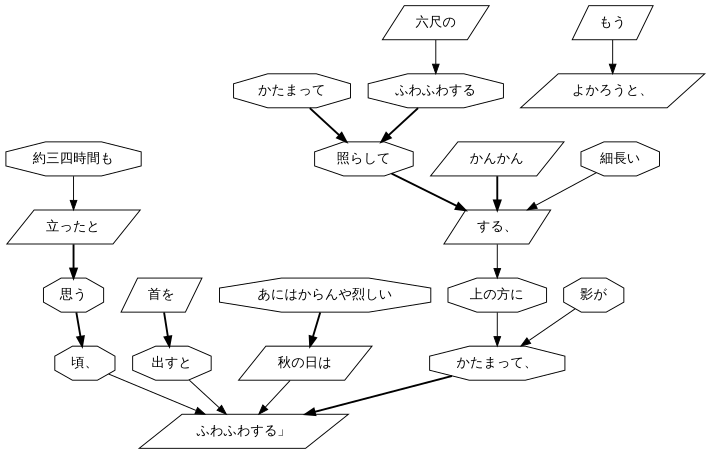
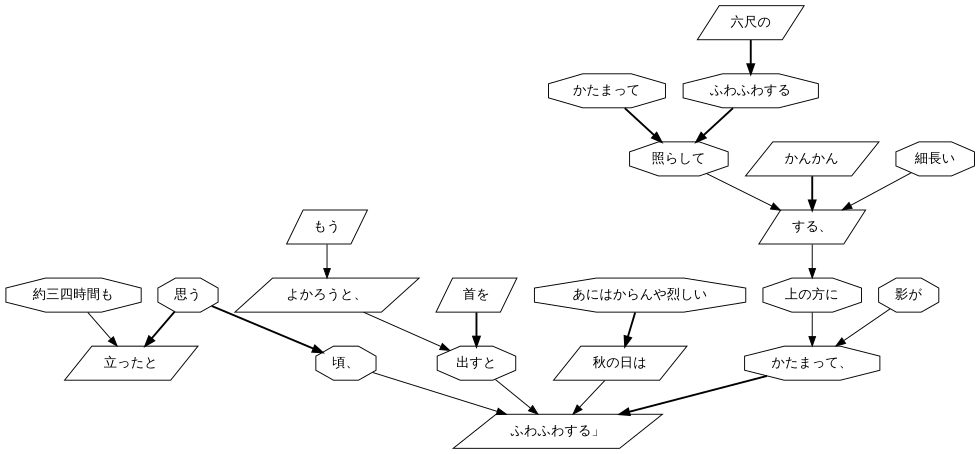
edge "六尺の" -> "ふわふわする": style solid -> bold
edge "照らして" -> "する、": style bold -> solid
edge "立ったと" -> "思う": reversed
edge "よかろうと、" -> "出すと": added
